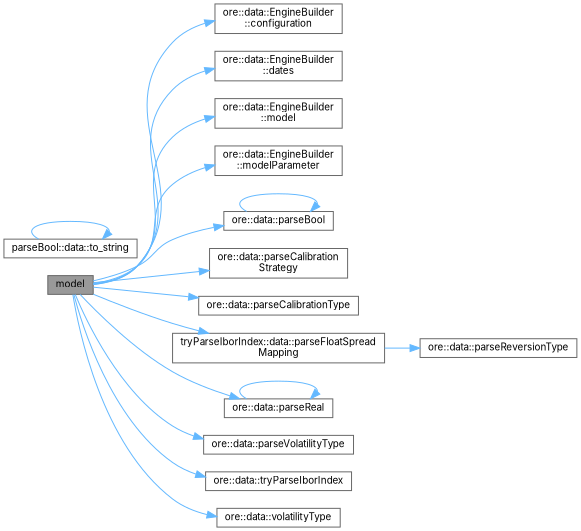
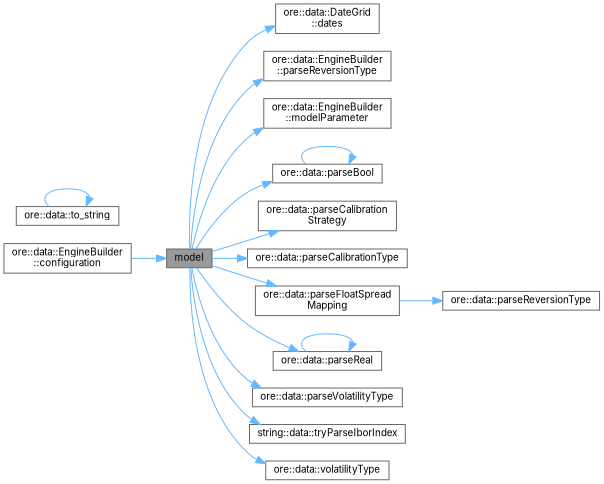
node "ore::data::EngineBuilder ::dates": label "ore::data::EngineBuilder ::dates" -> "ore::data::DateGrid ::dates"
node "ore::data::EngineBuilder ::model": label "ore::data::EngineBuilder ::model" -> "ore::data::EngineBuilder ::parseReversionType"
edge "model" -> "ore::data::EngineBuilder ::configuration": reversed
node "parseBool::data::to_string": label "parseBool::data::to_string" -> "ore::data::to_string"
node "tryParseIborIndex::data::parseFloatSpread Mapping": label "tryParseIborIndex::data::parseFloatSpread Mapping" -> "ore::data::parseFloatSpread Mapping"
node "ore::data::tryParseIborIndex": label "ore::data::tryParseIborIndex" -> "string::data::tryParseIborIndex"
